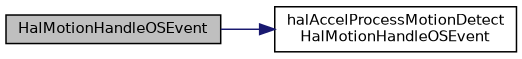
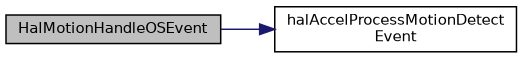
node "halAccelProcessMotionDetect HalMotionHandleOSEvent": label "halAccelProcessMotionDetect HalMotionHandleOSEvent" -> "halAccelProcessMotionDetect Event"
